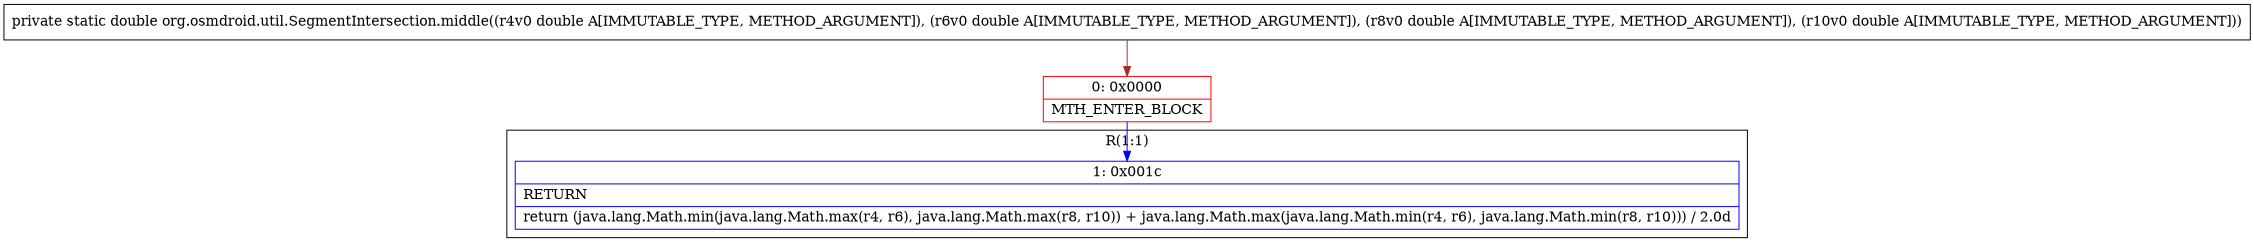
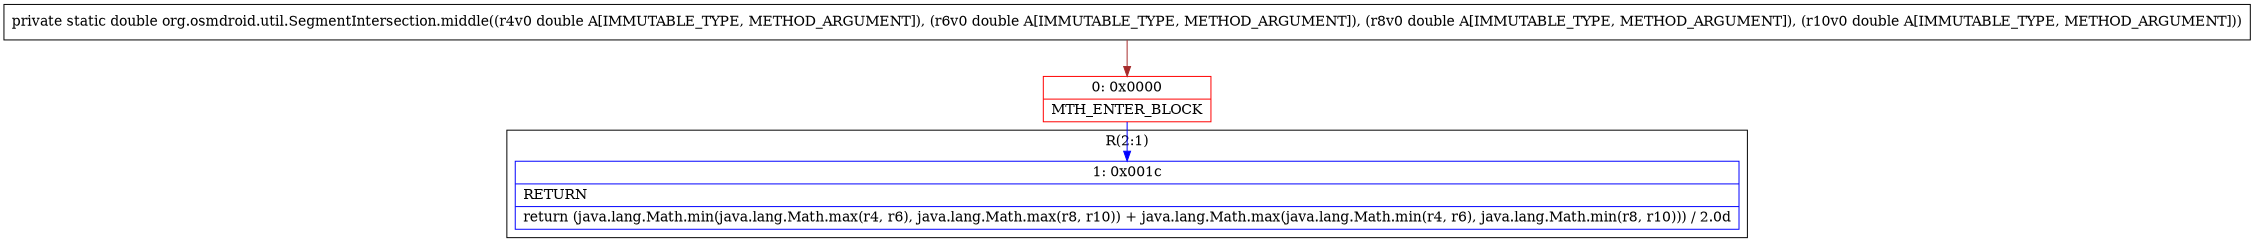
cluster "R(1:1)": label "R(1:1)" -> "R(2:1)"
